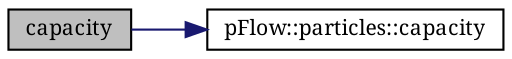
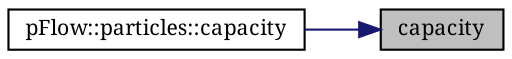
edge "capacity" -> "pFlow::particles::capacity": reversed
